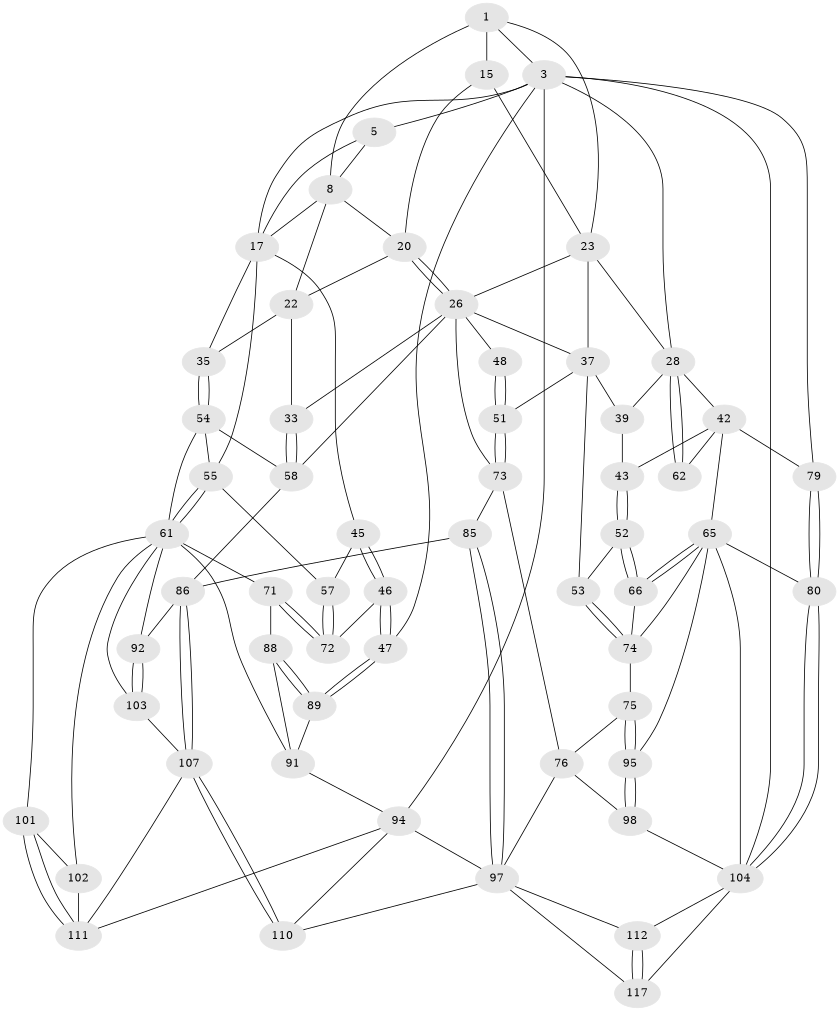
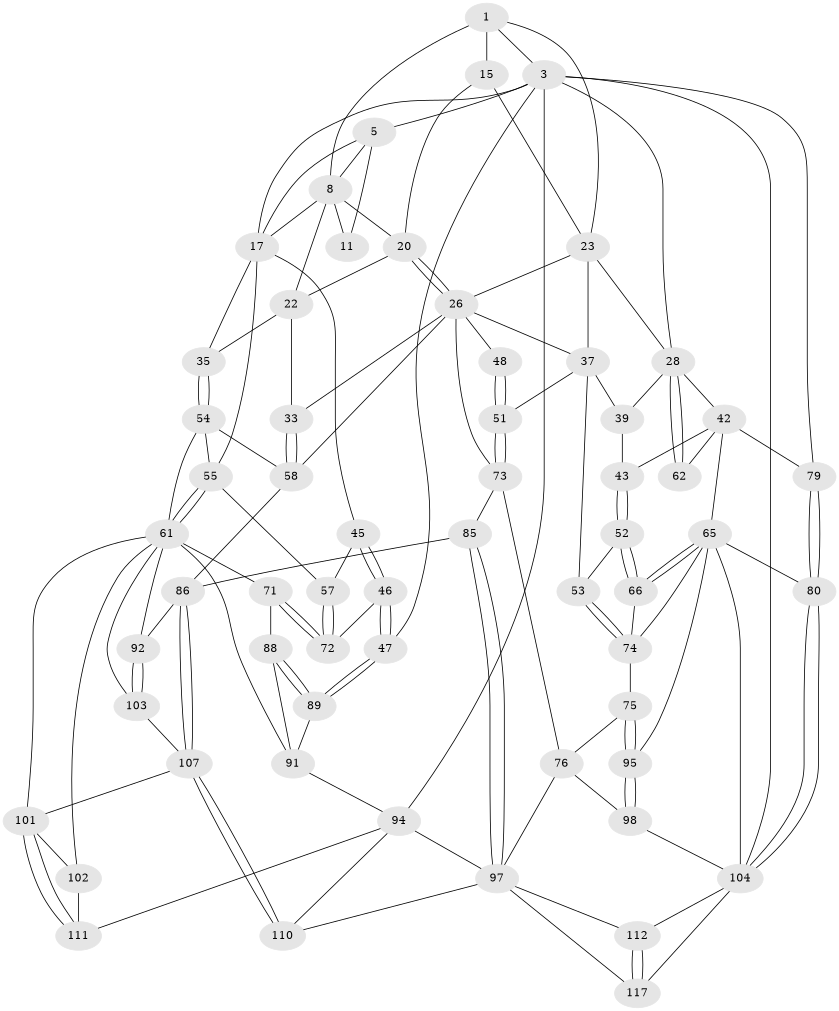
node "11": added
edge "107" -- "111": now "107" -- "101"
